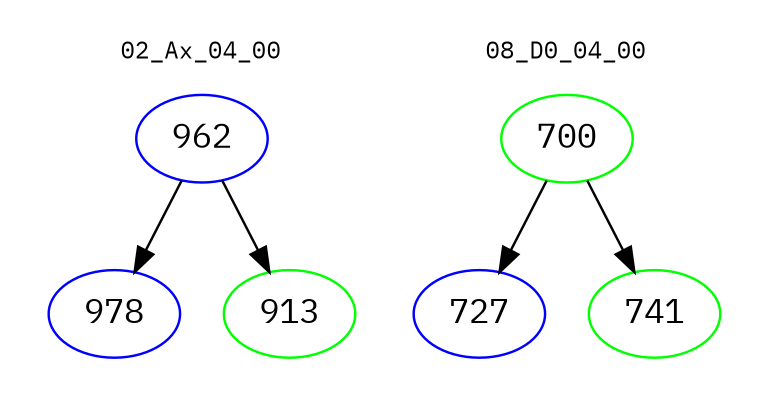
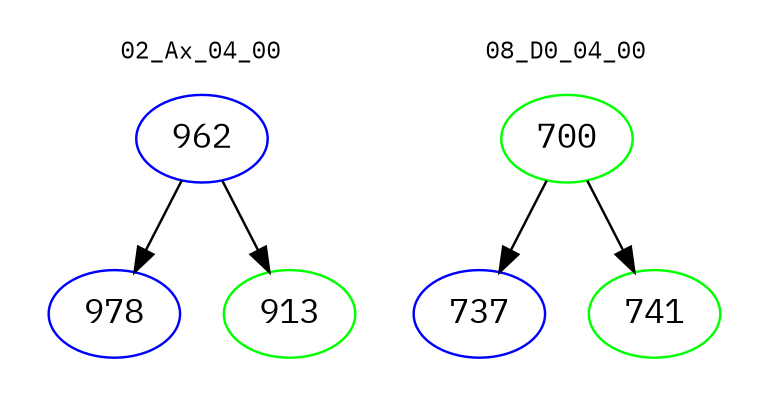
node "727": label "727" -> "737"
